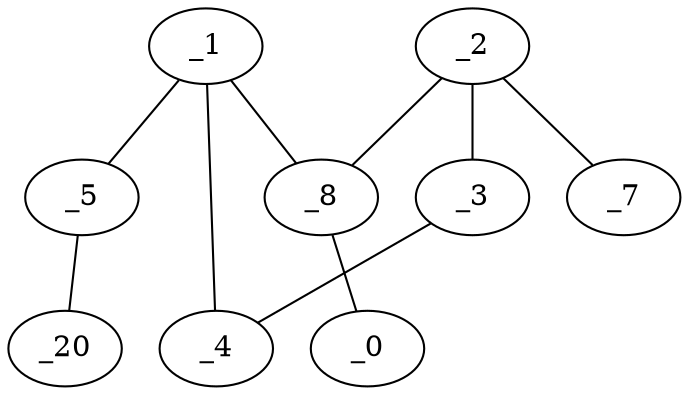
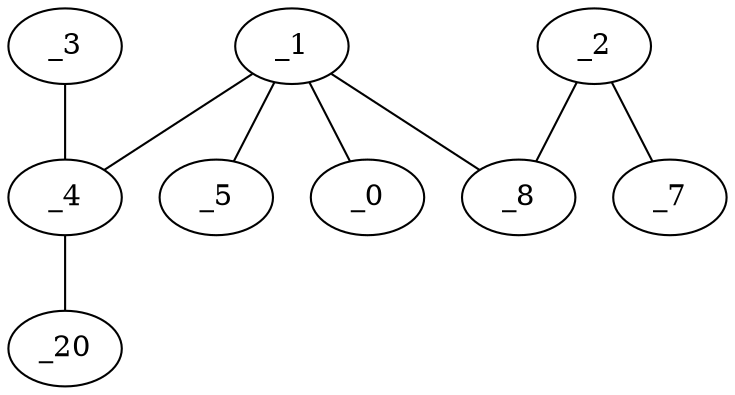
edge "_2" -- "_3": removed
edge "_8" -- "_0": now "_1" -- "_0"
edge "_5" -- "_20": now "_4" -- "_20"
